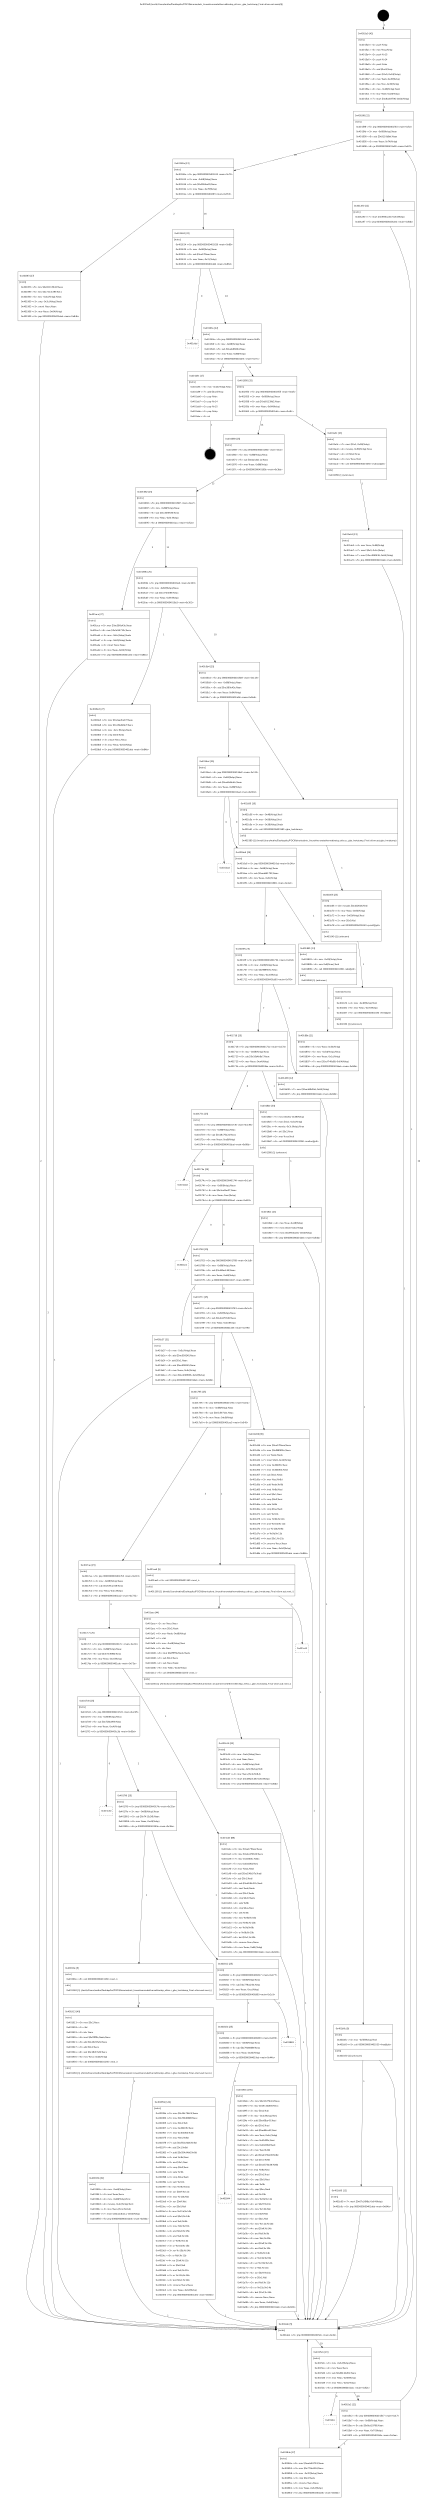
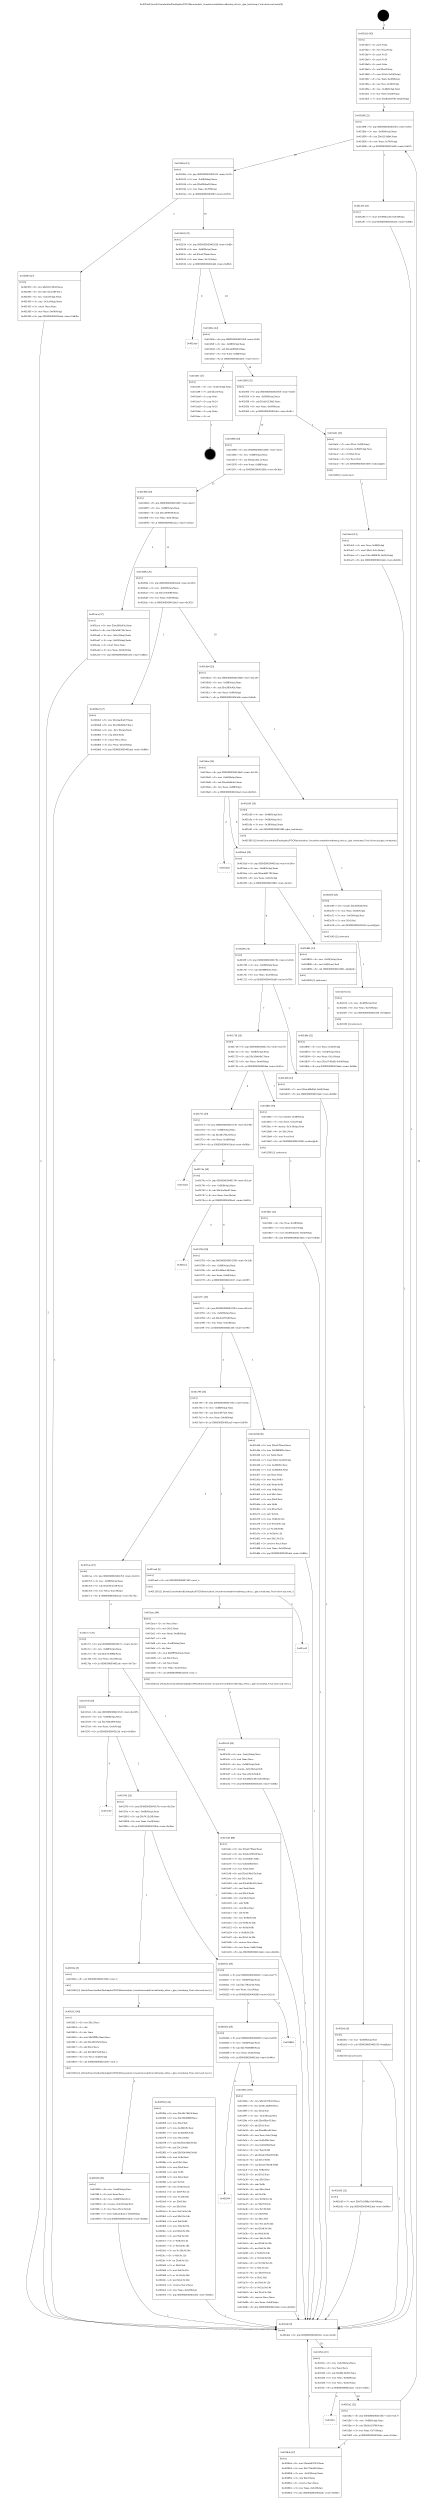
node "0x401b37 [31]": removed
edge "0x40182b [25]" -> "0x4019eb [165]": added, label "1"
